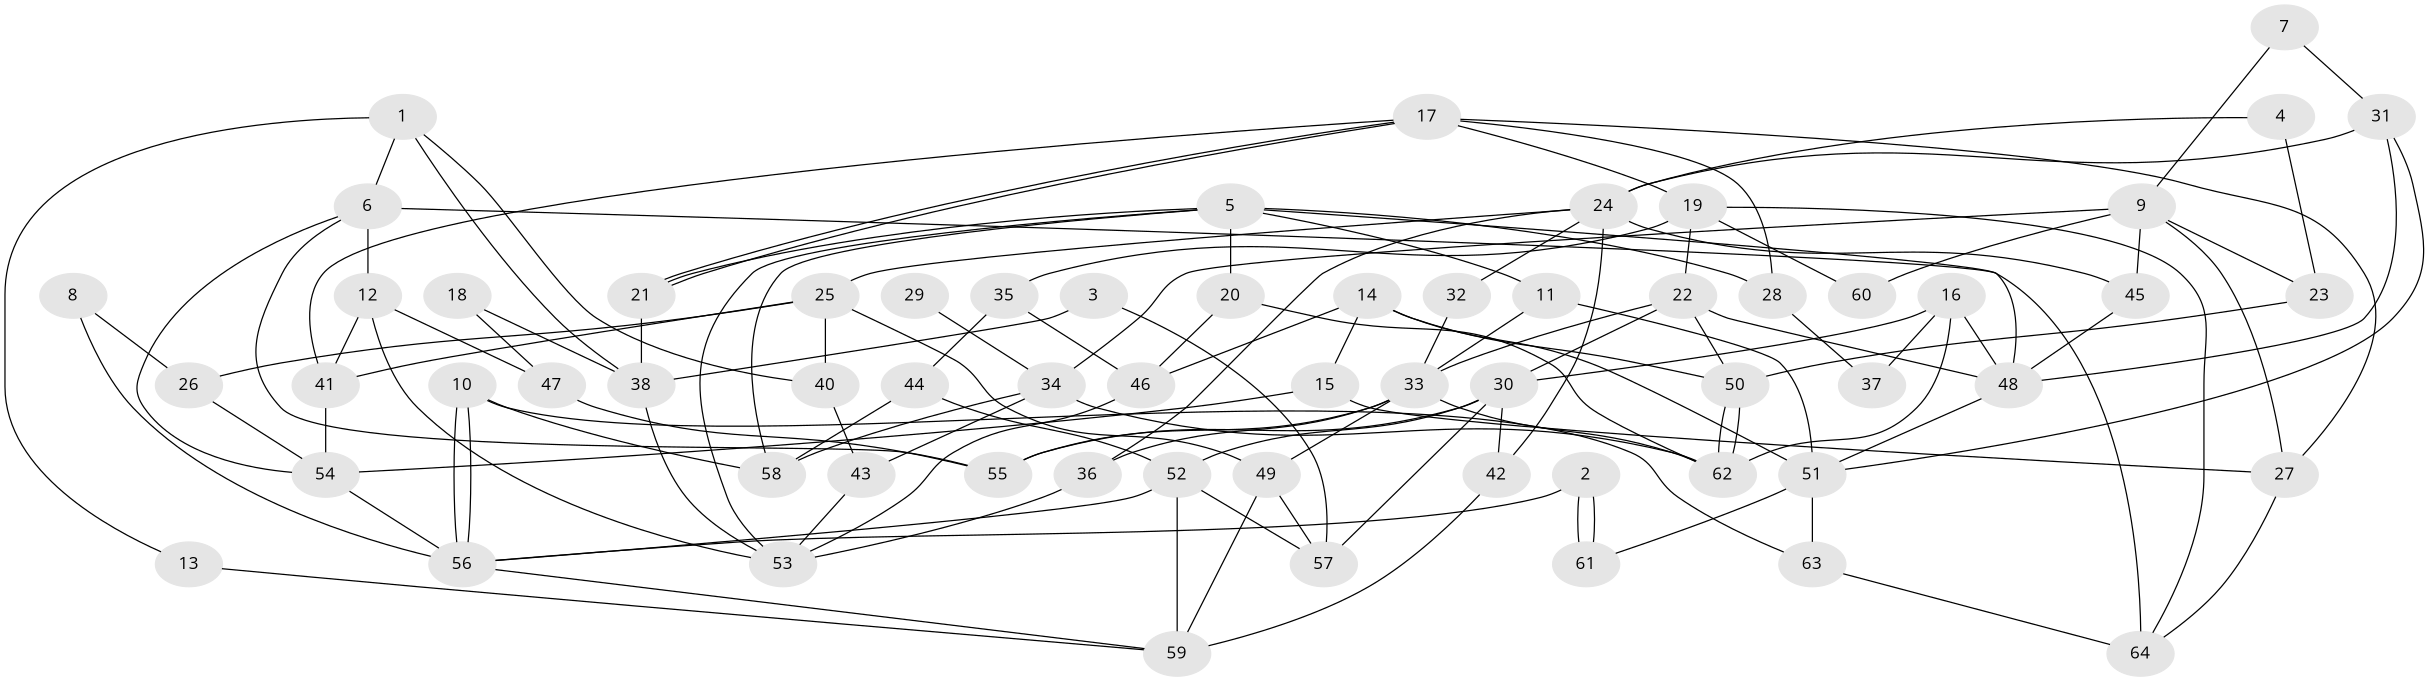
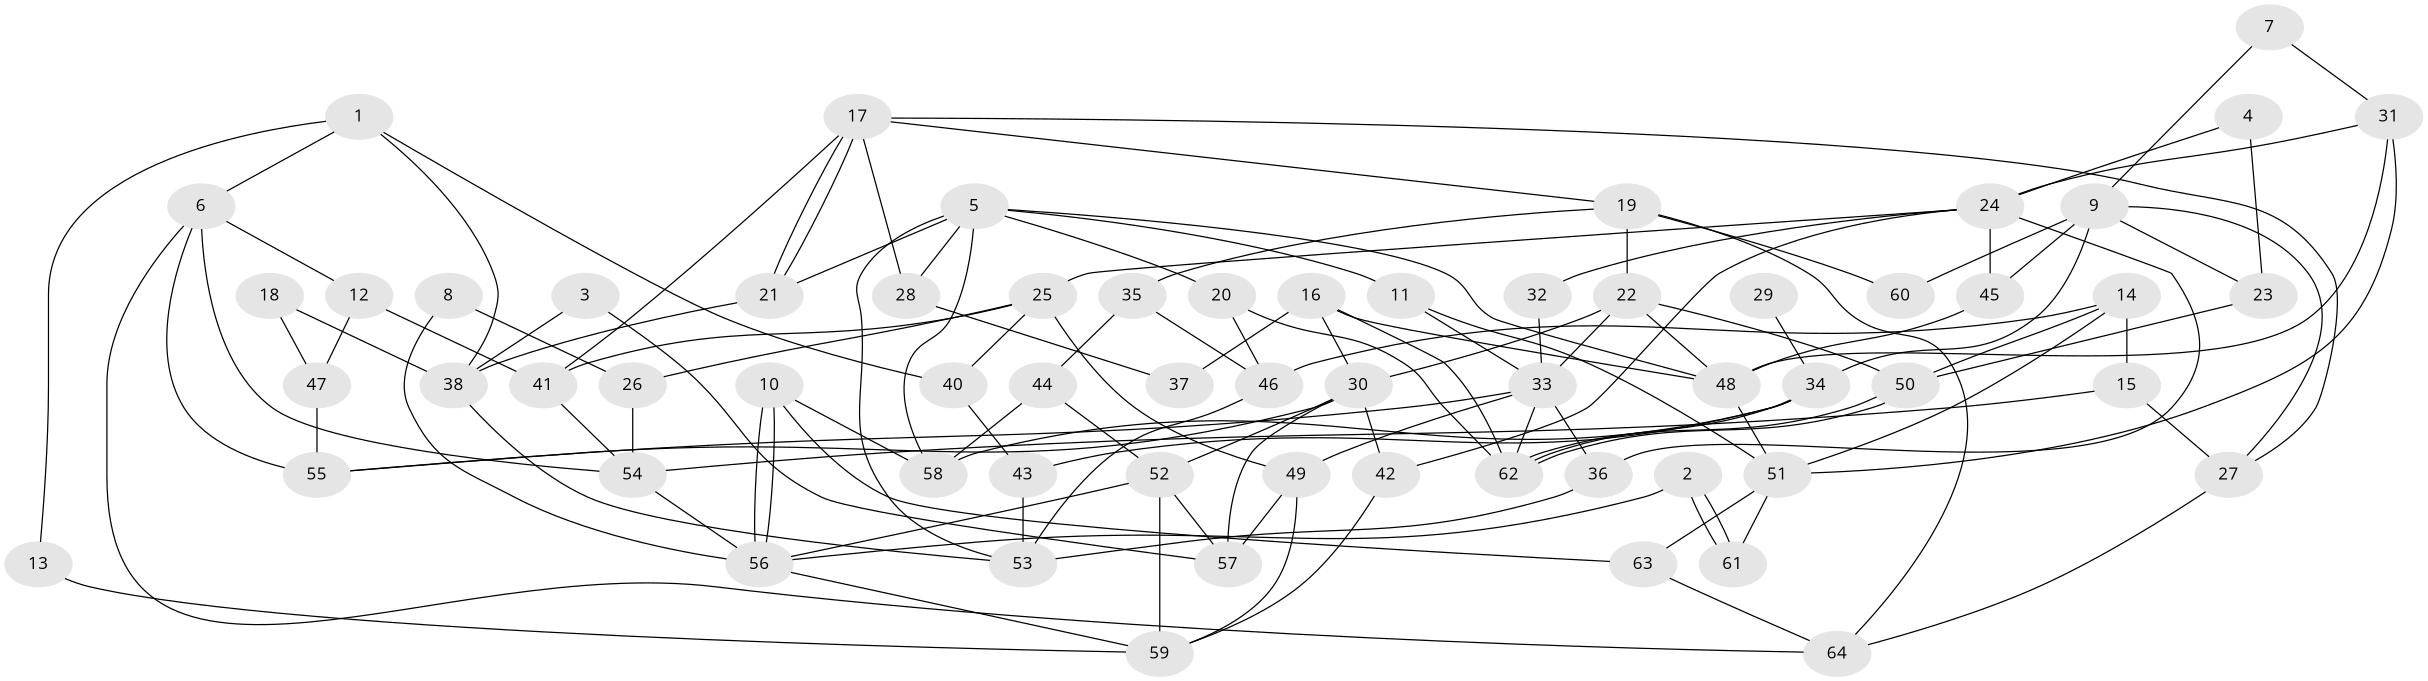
edge "12" -- "53": removed
